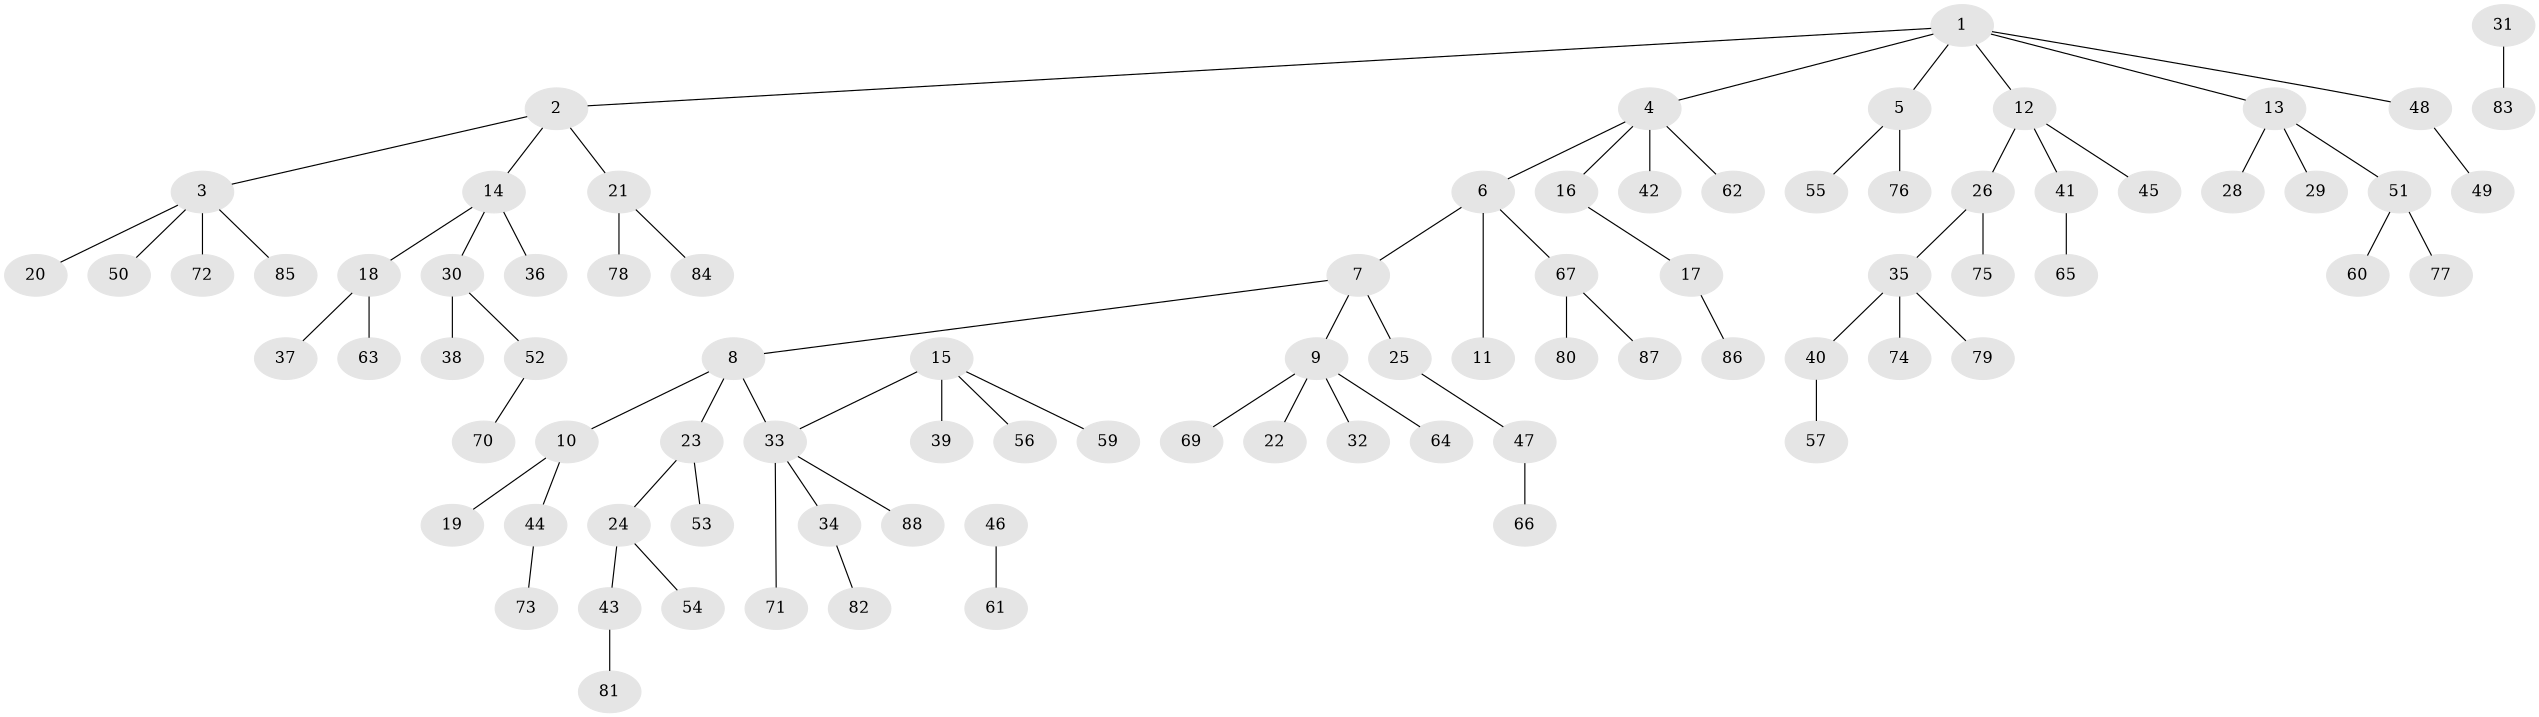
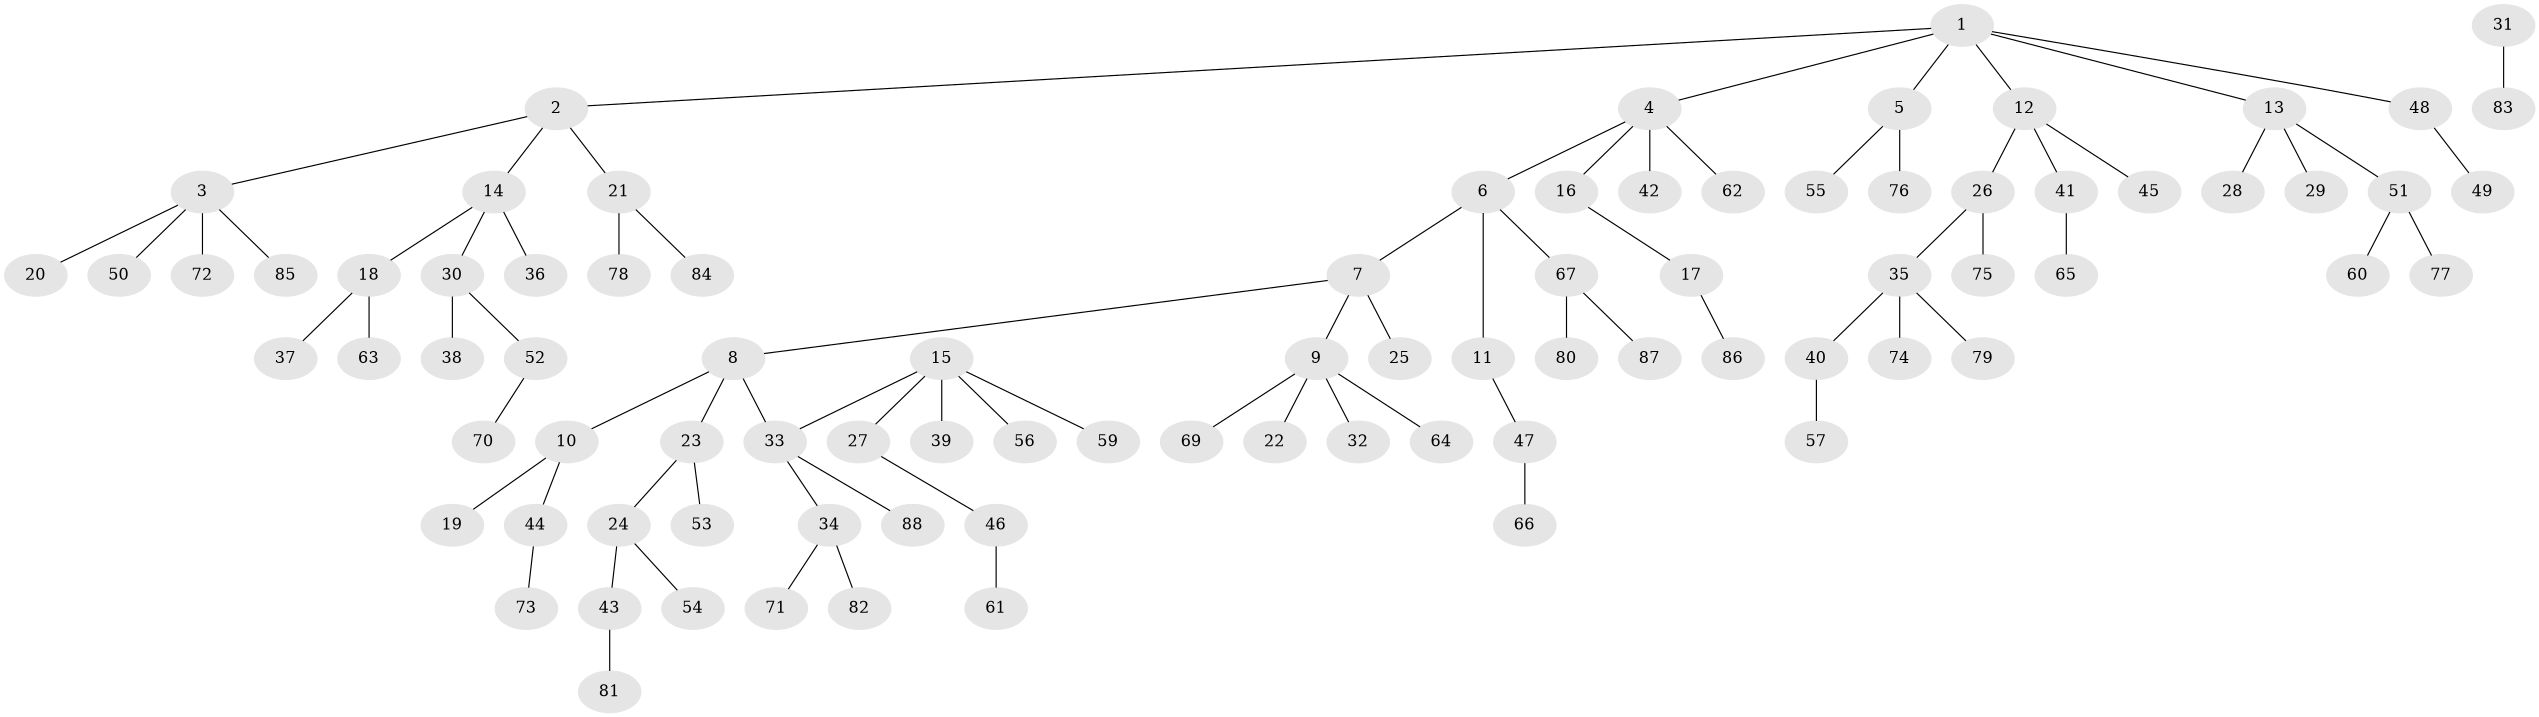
edge "25" -- "47": now "11" -- "47"
node "27": added
edge "33" -- "71": now "34" -- "71"
